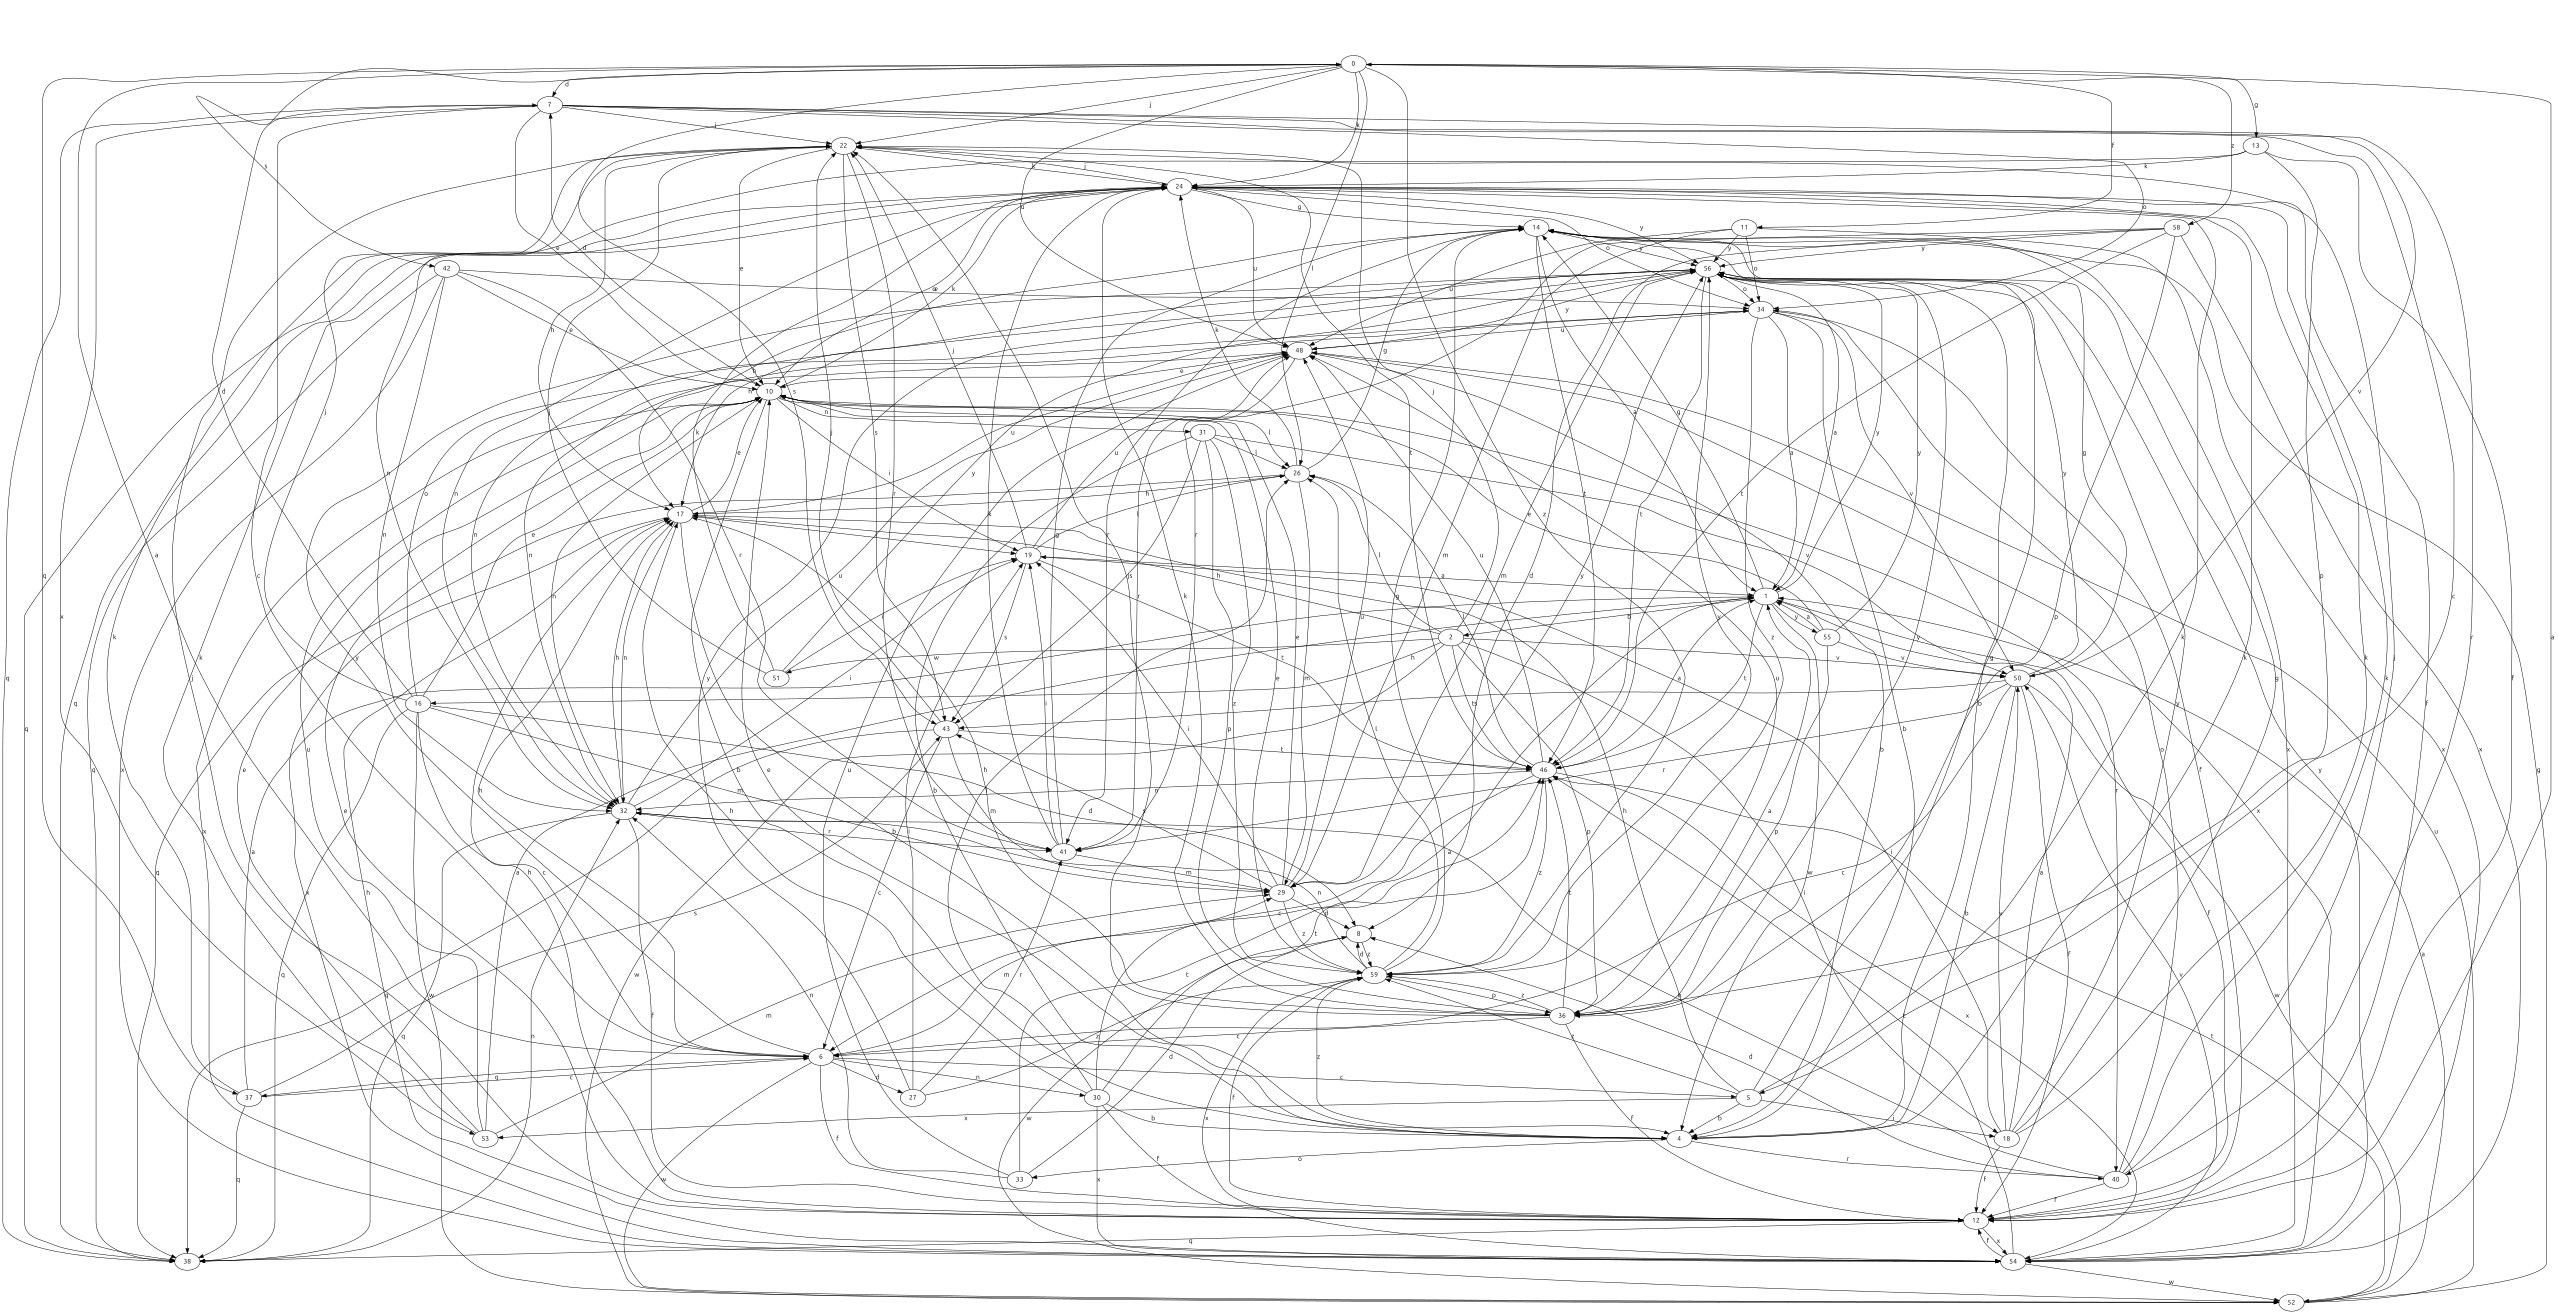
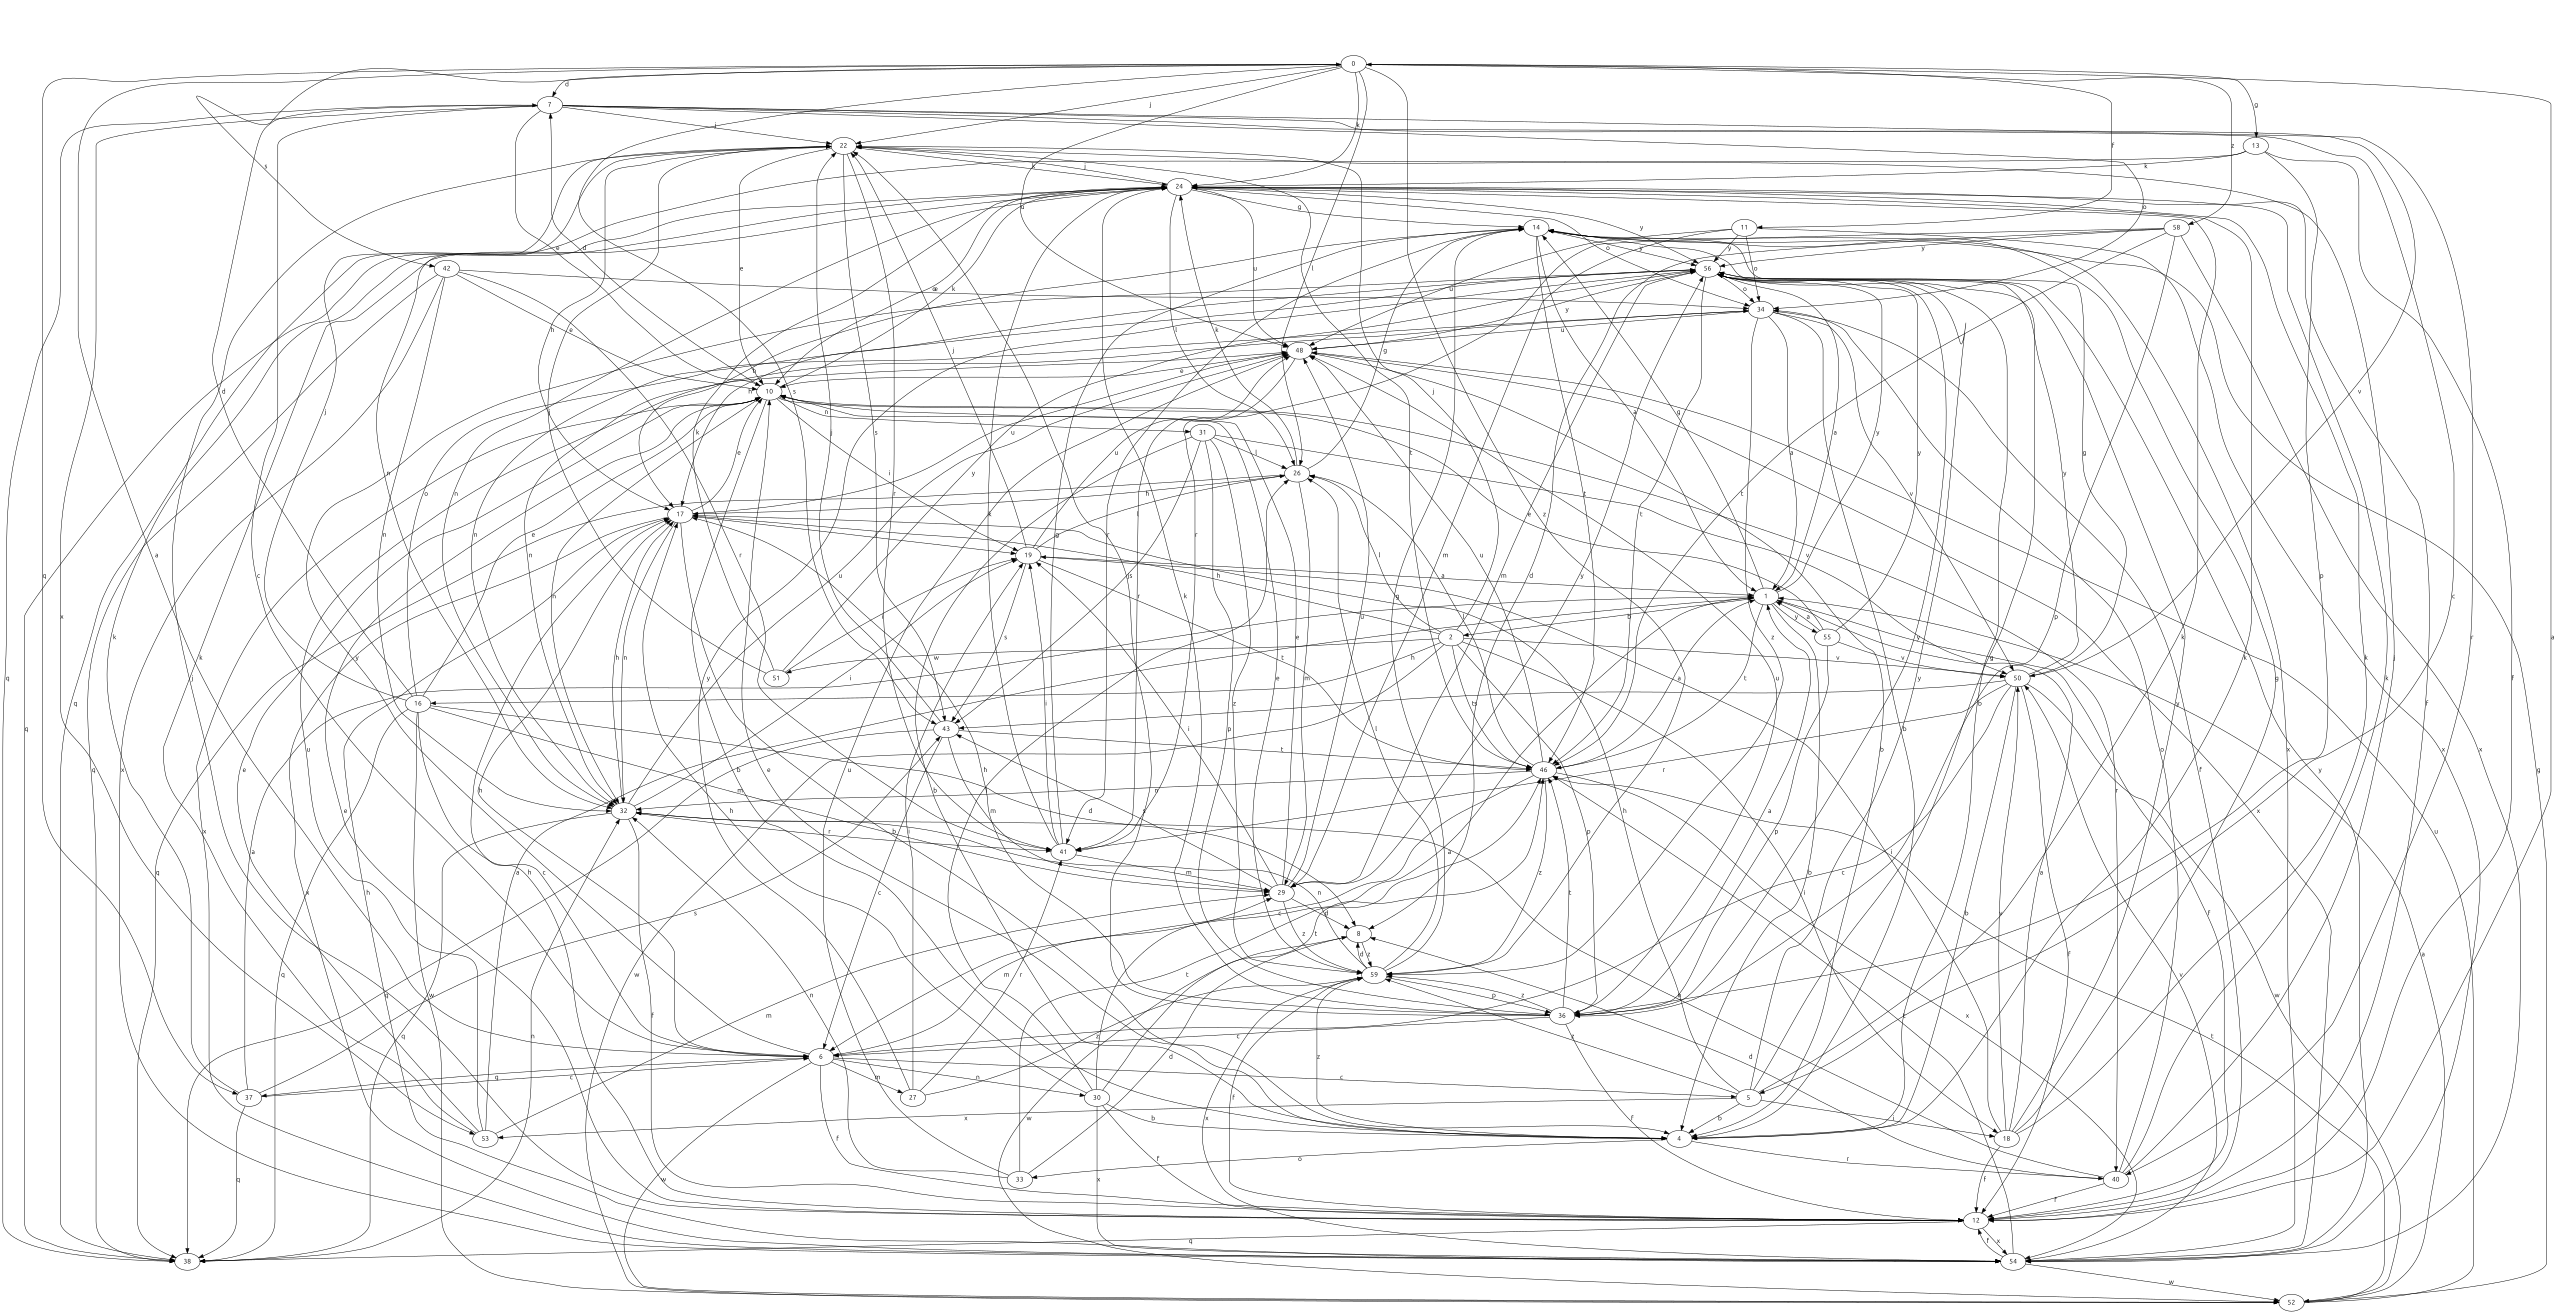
edge "10" -> "26": now "24" -> "26"
edge "59" -> "56": now "5" -> "56"
edge "1" -> "4": label "w" -> "b"
edge "6" -> "27": label "d" -> "m"
